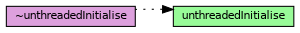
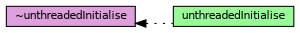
edge "~unthreadedInitialise" -> "unthreadedInitialise": reversed
